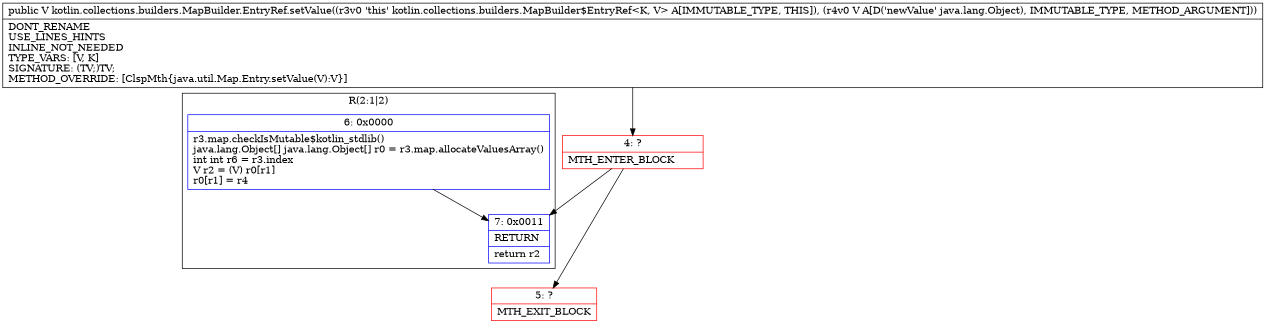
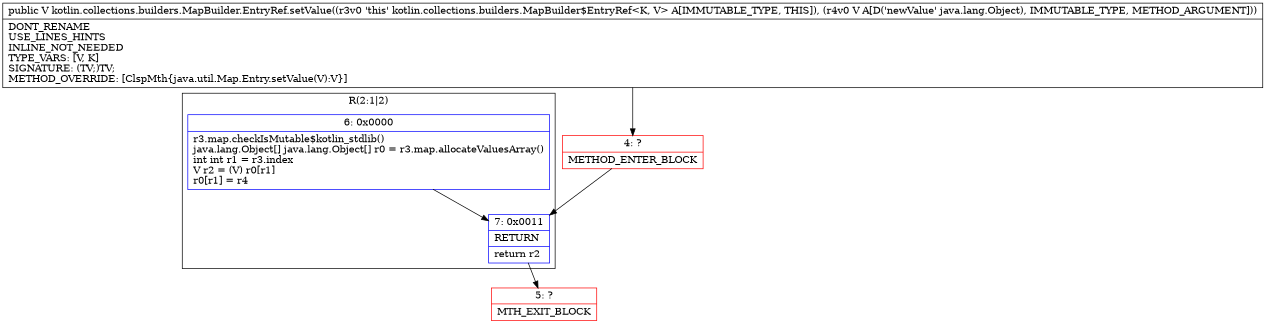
node "6: 0x0000": text "int int r6 = r3.index" -> "int int r1 = r3.index"
node "4: ?": text "MTH_ENTER_BLOCK" -> "METHOD_ENTER_BLOCK"
edge "4: ?" -> "5: ?": now "7: 0x0011" -> "5: ?"
